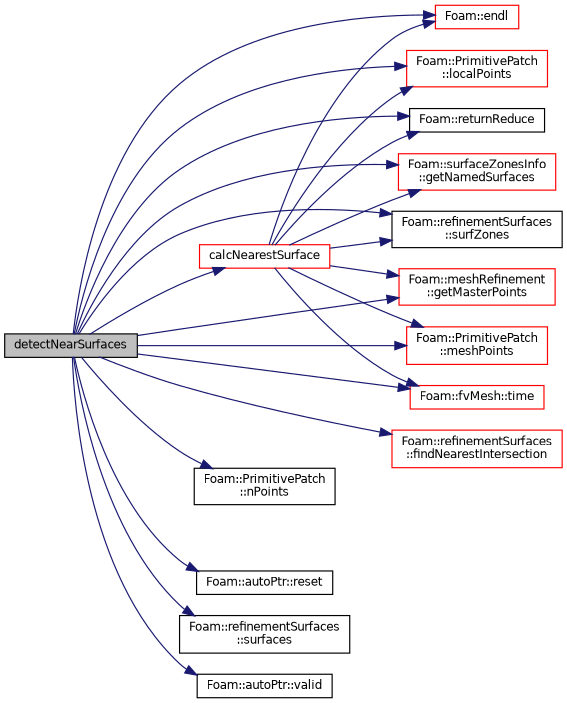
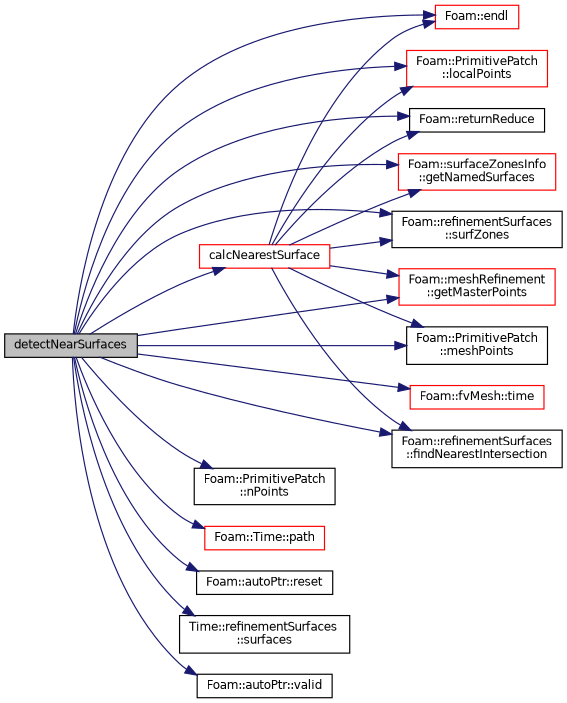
edge "calcNearestSurface" -> "Foam::fvMesh::time": now "calcNearestSurface" -> "Foam::refinementSurfaces ::findNearestIntersection"
node "Foam::PrimitivePatch ::meshPoints": color red -> black
node "Foam::refinementSurfaces ::findNearestIntersection": color red -> black
node "Foam::Time::path": added
node "Foam::refinementSurfaces ::surfaces": label "Foam::refinementSurfaces ::surfaces" -> "Time::refinementSurfaces ::surfaces"
